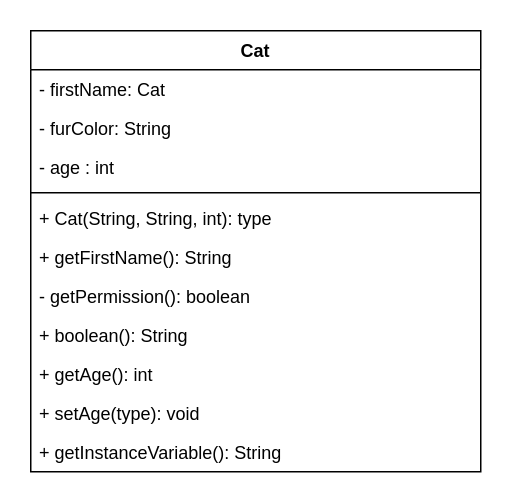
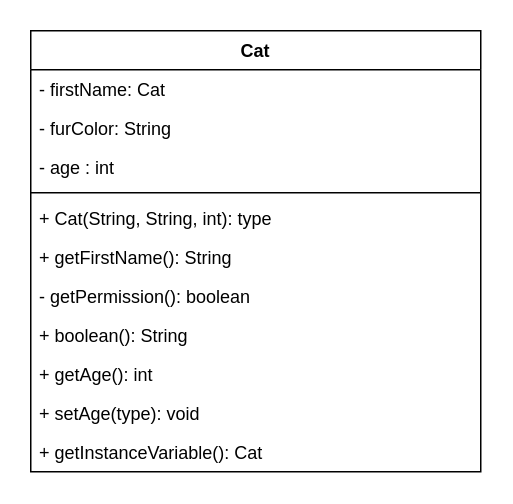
node "+ getInstanceVariable(): String": label "+ getInstanceVariable(): String" -> "+ getInstanceVariable(): Cat"
